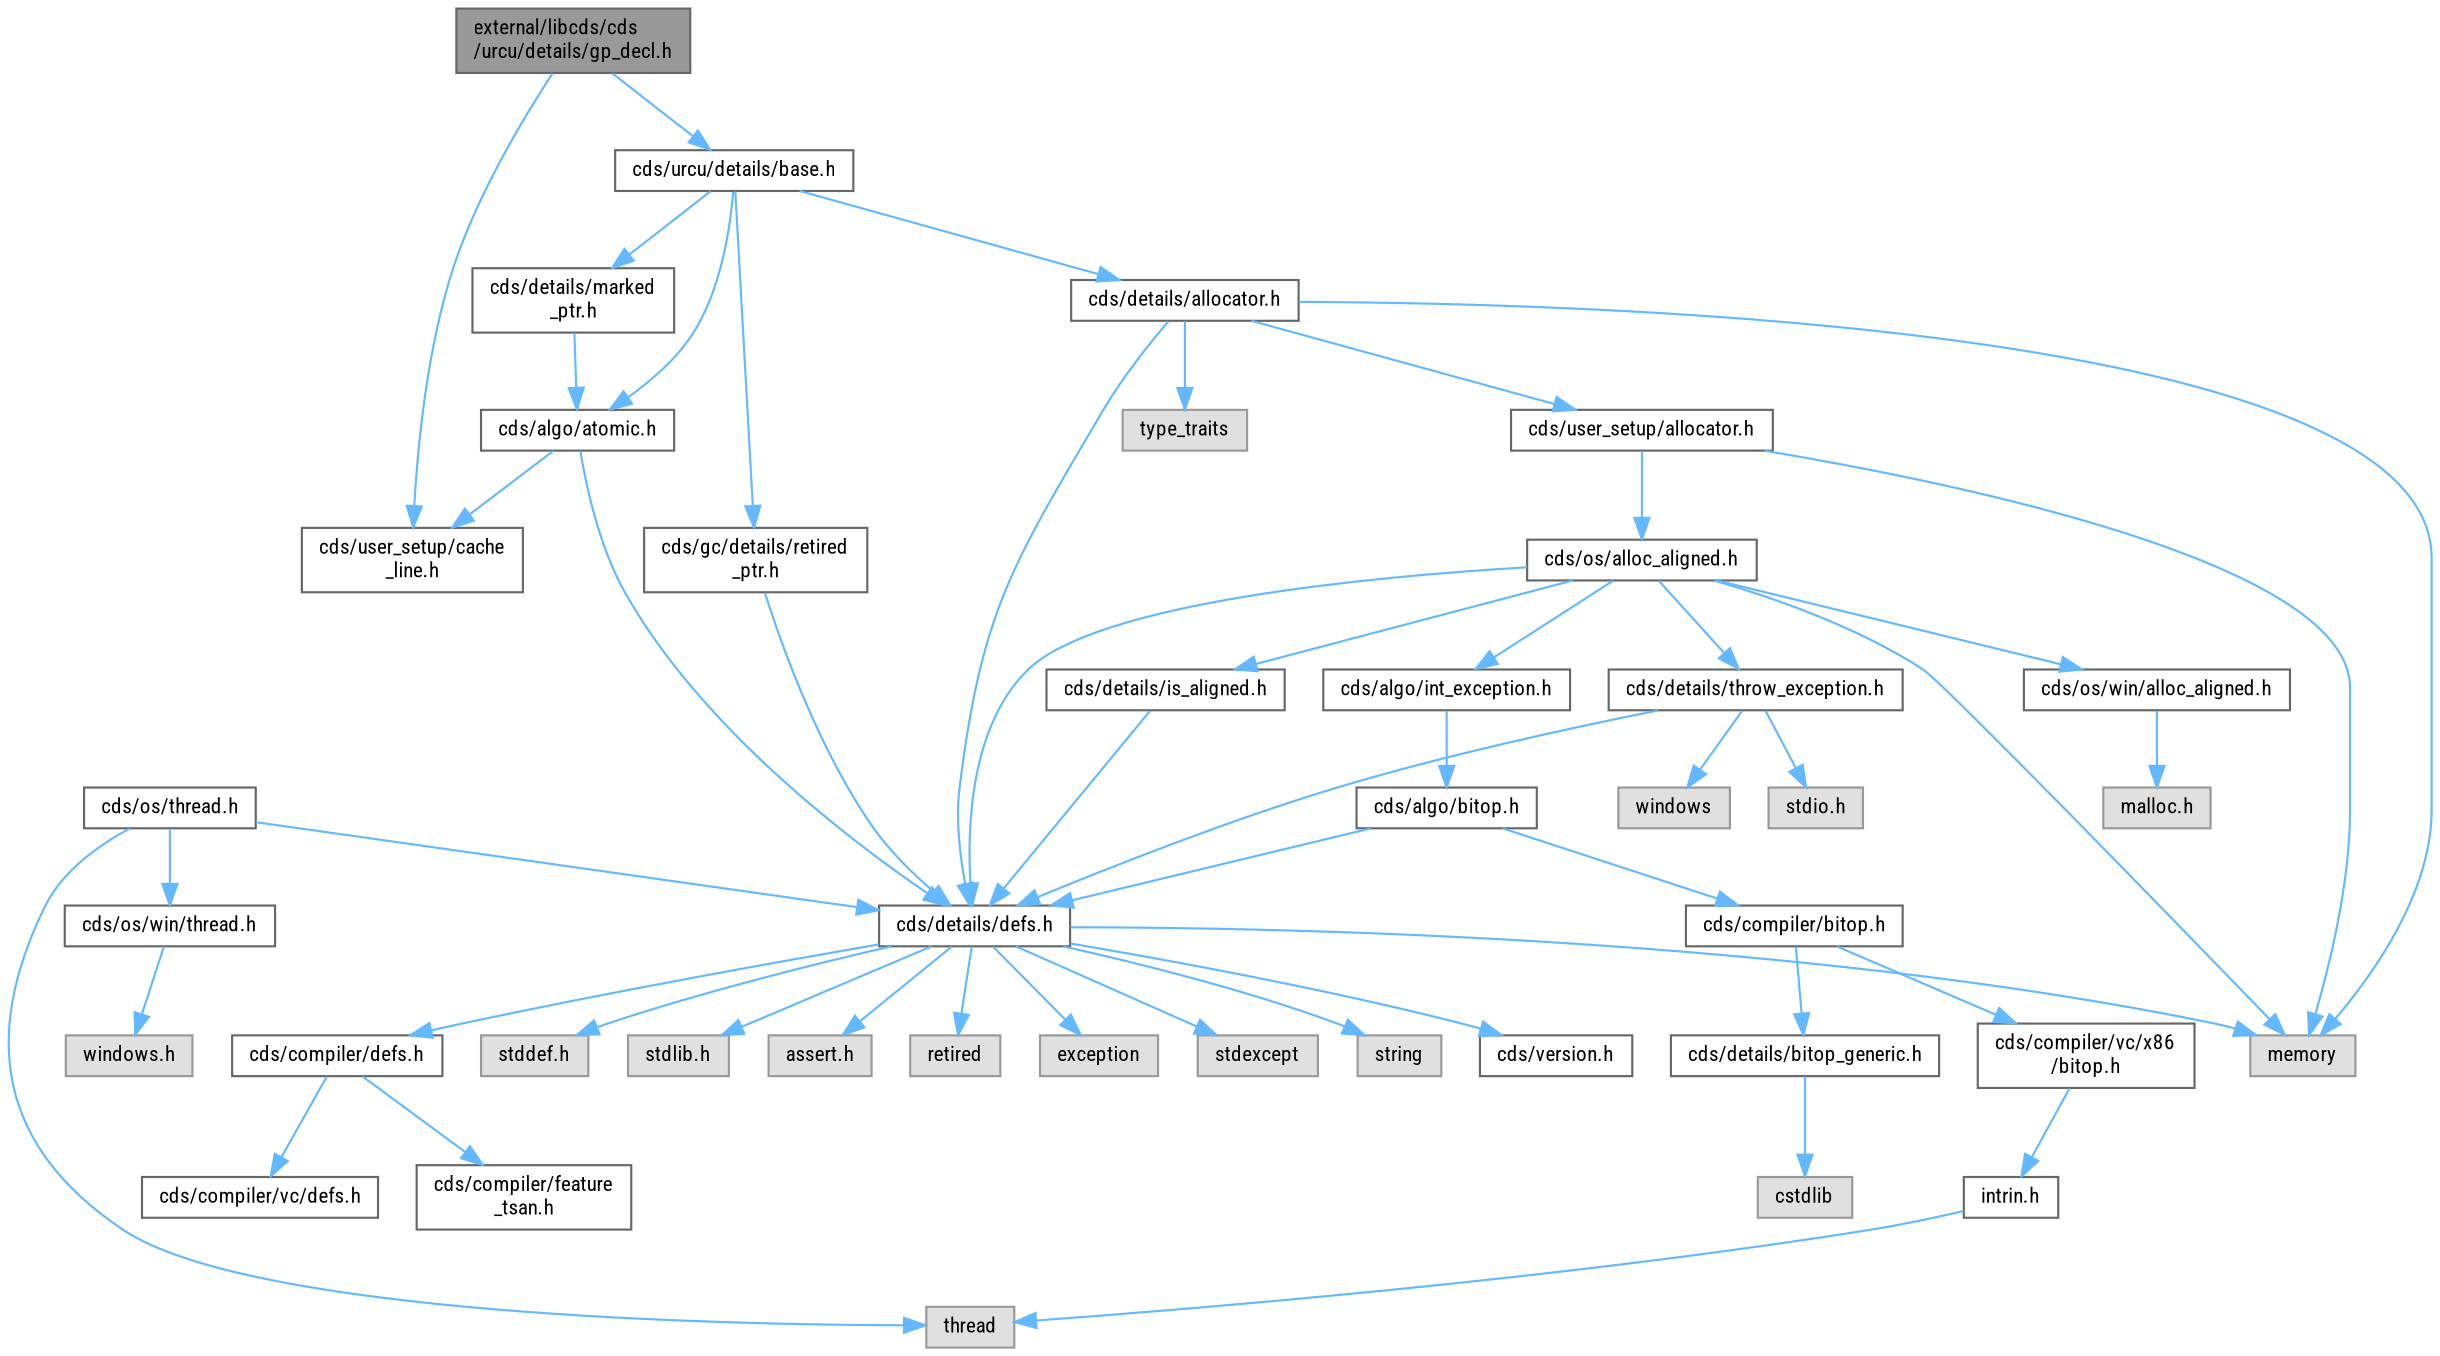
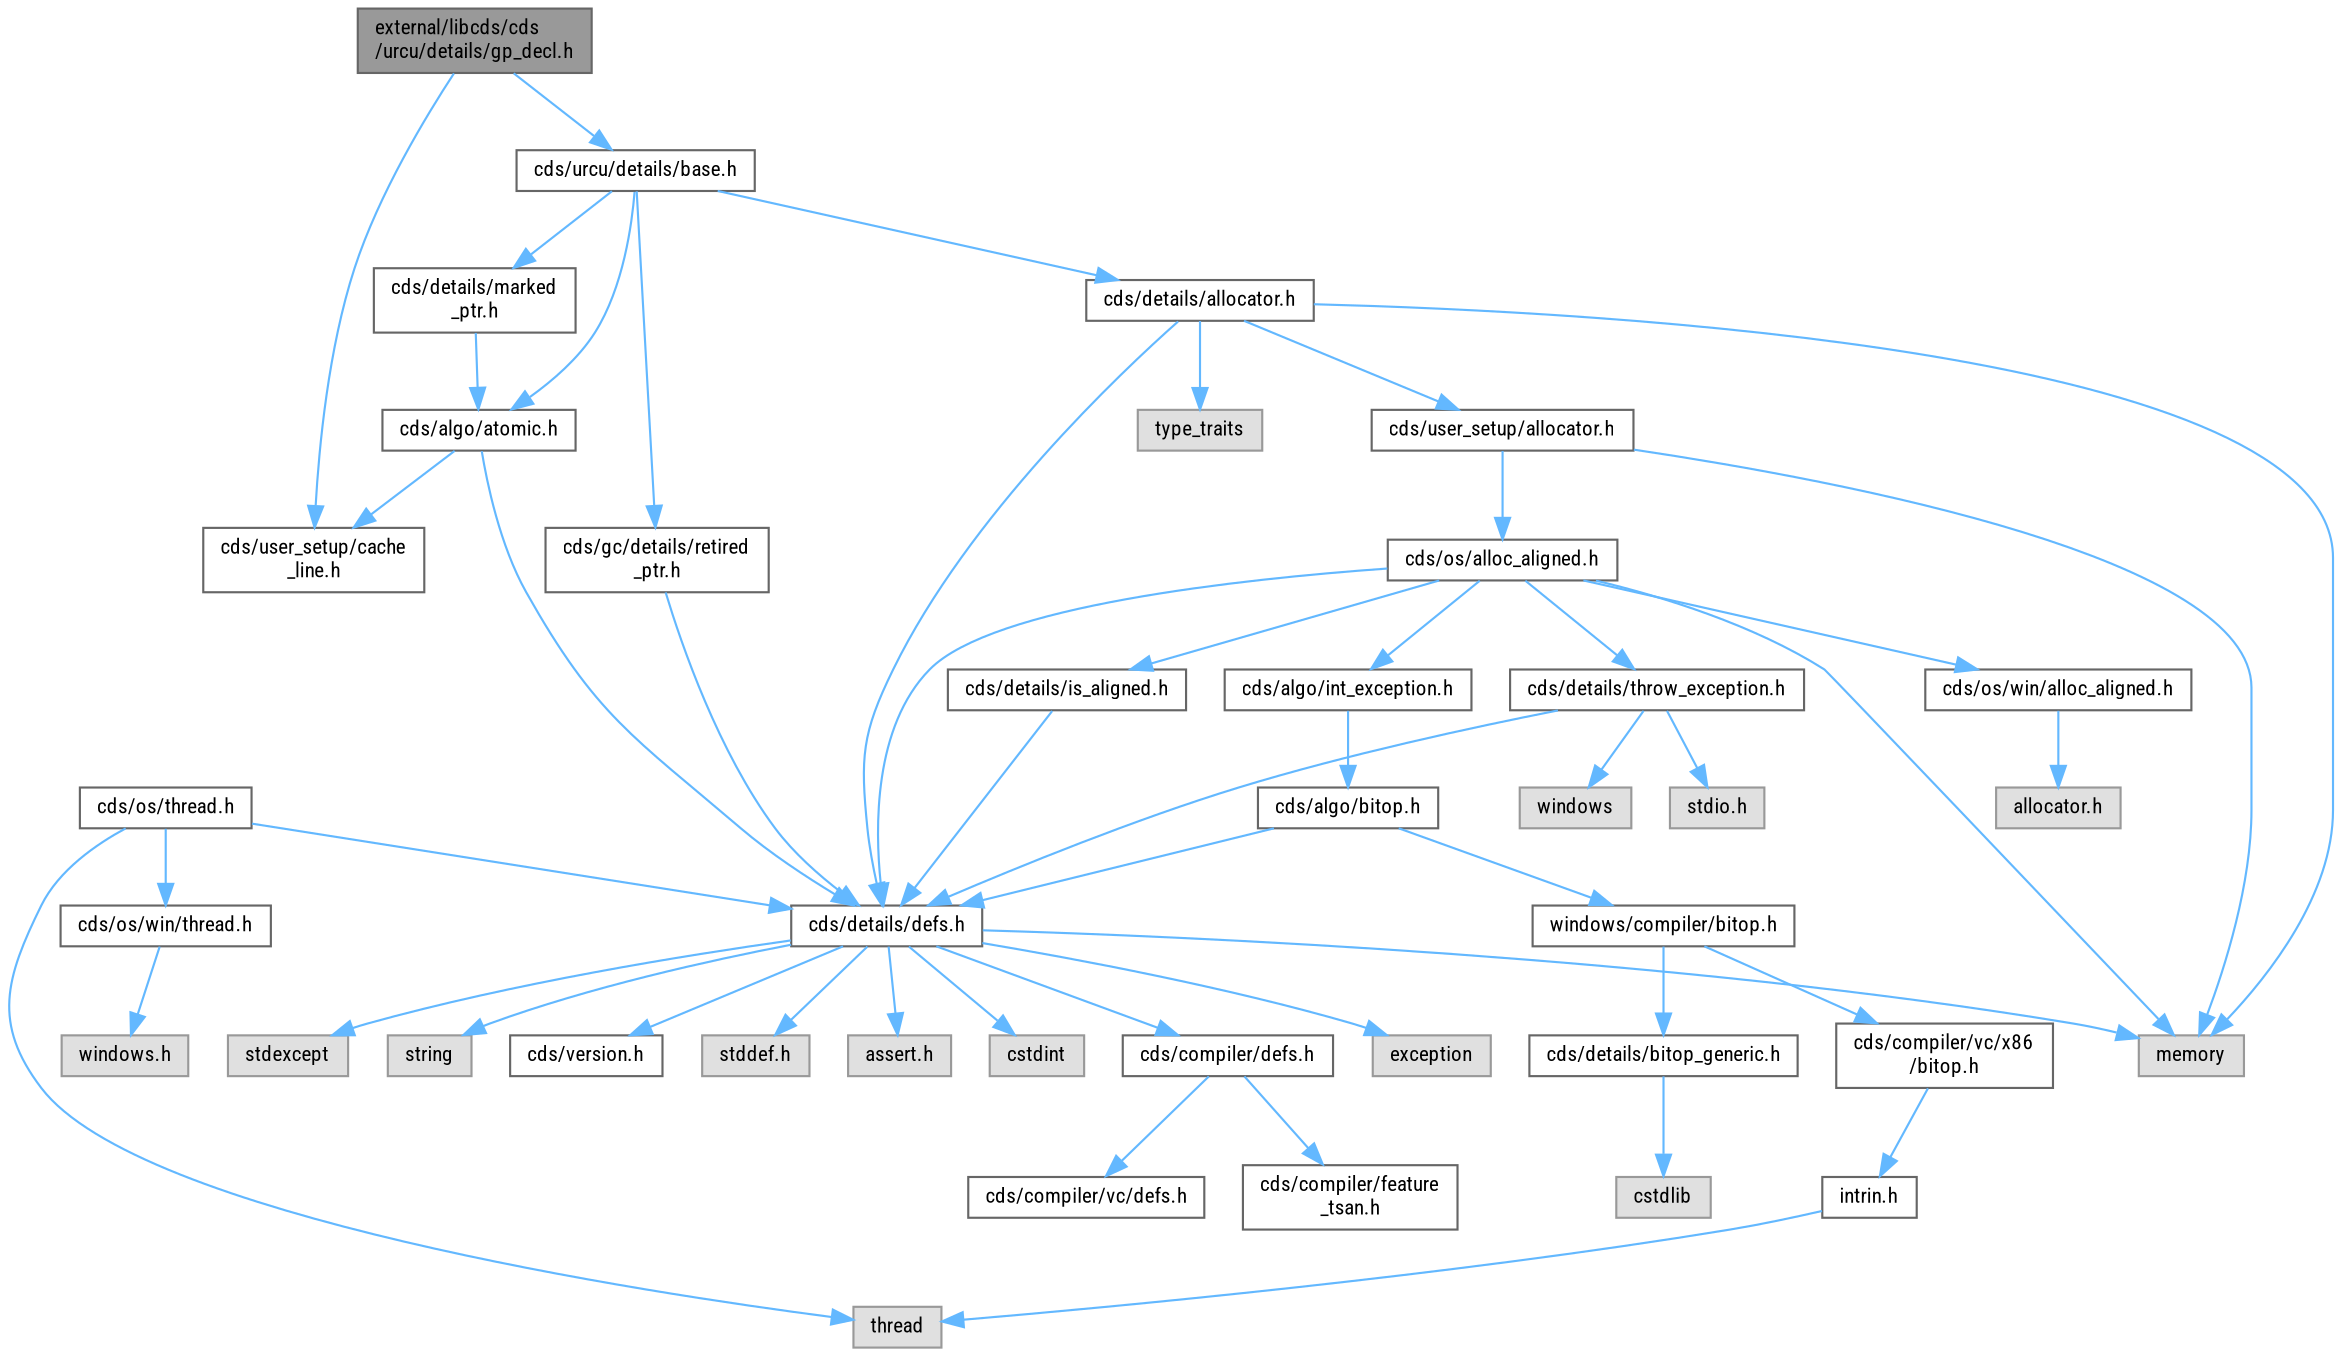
node "malloc.h": label "malloc.h" -> "allocator.h"
node "cds/compiler/bitop.h": label "cds/compiler/bitop.h" -> "windows/compiler/bitop.h"
node "stdlib.h": removed
node "retired": label "retired" -> "cstdint"
